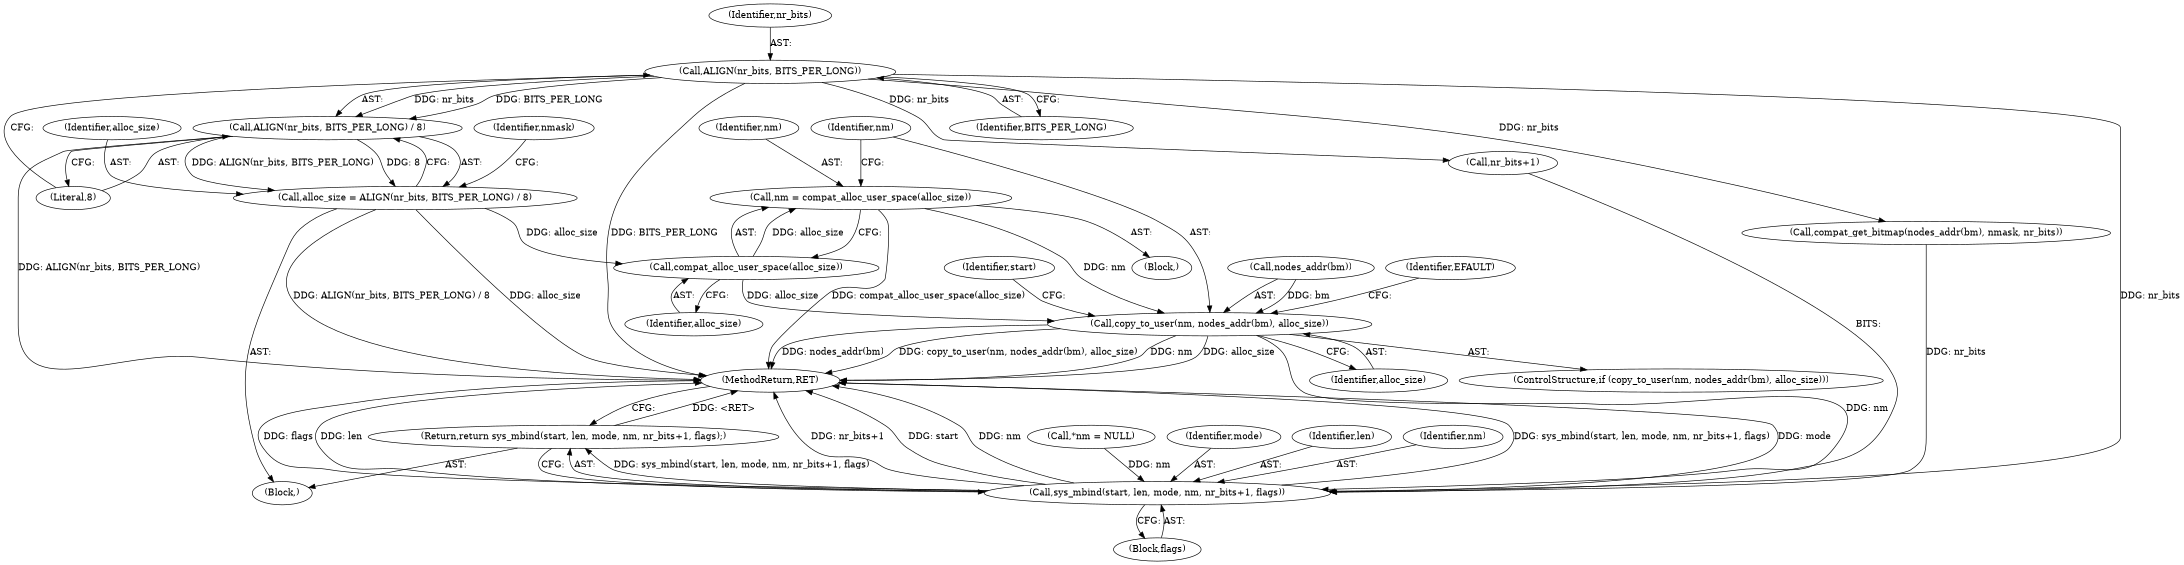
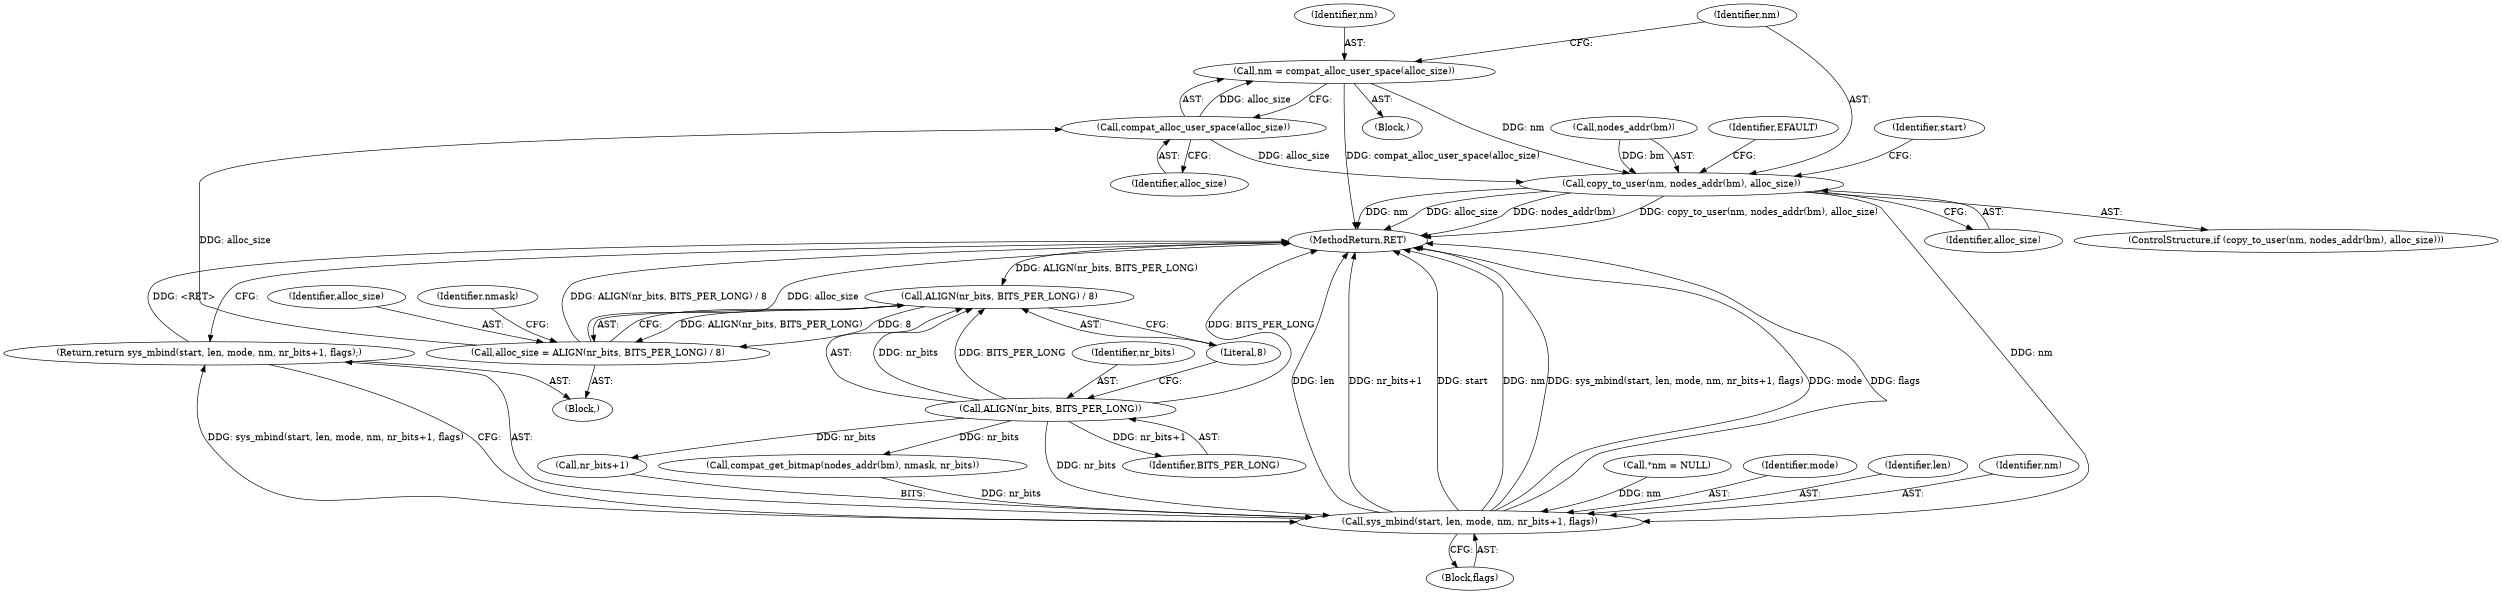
edge "(Call,ALIGN(nr_bits, BITS_PER_LONG))" -> "(Identifier,BITS_PER_LONG)": label "CFG: " -> "DDG: nr_bits+1"
edge "(Call,ALIGN(nr_bits, BITS_PER_LONG) / 8)" -> "(MethodReturn,RET)": reversed
